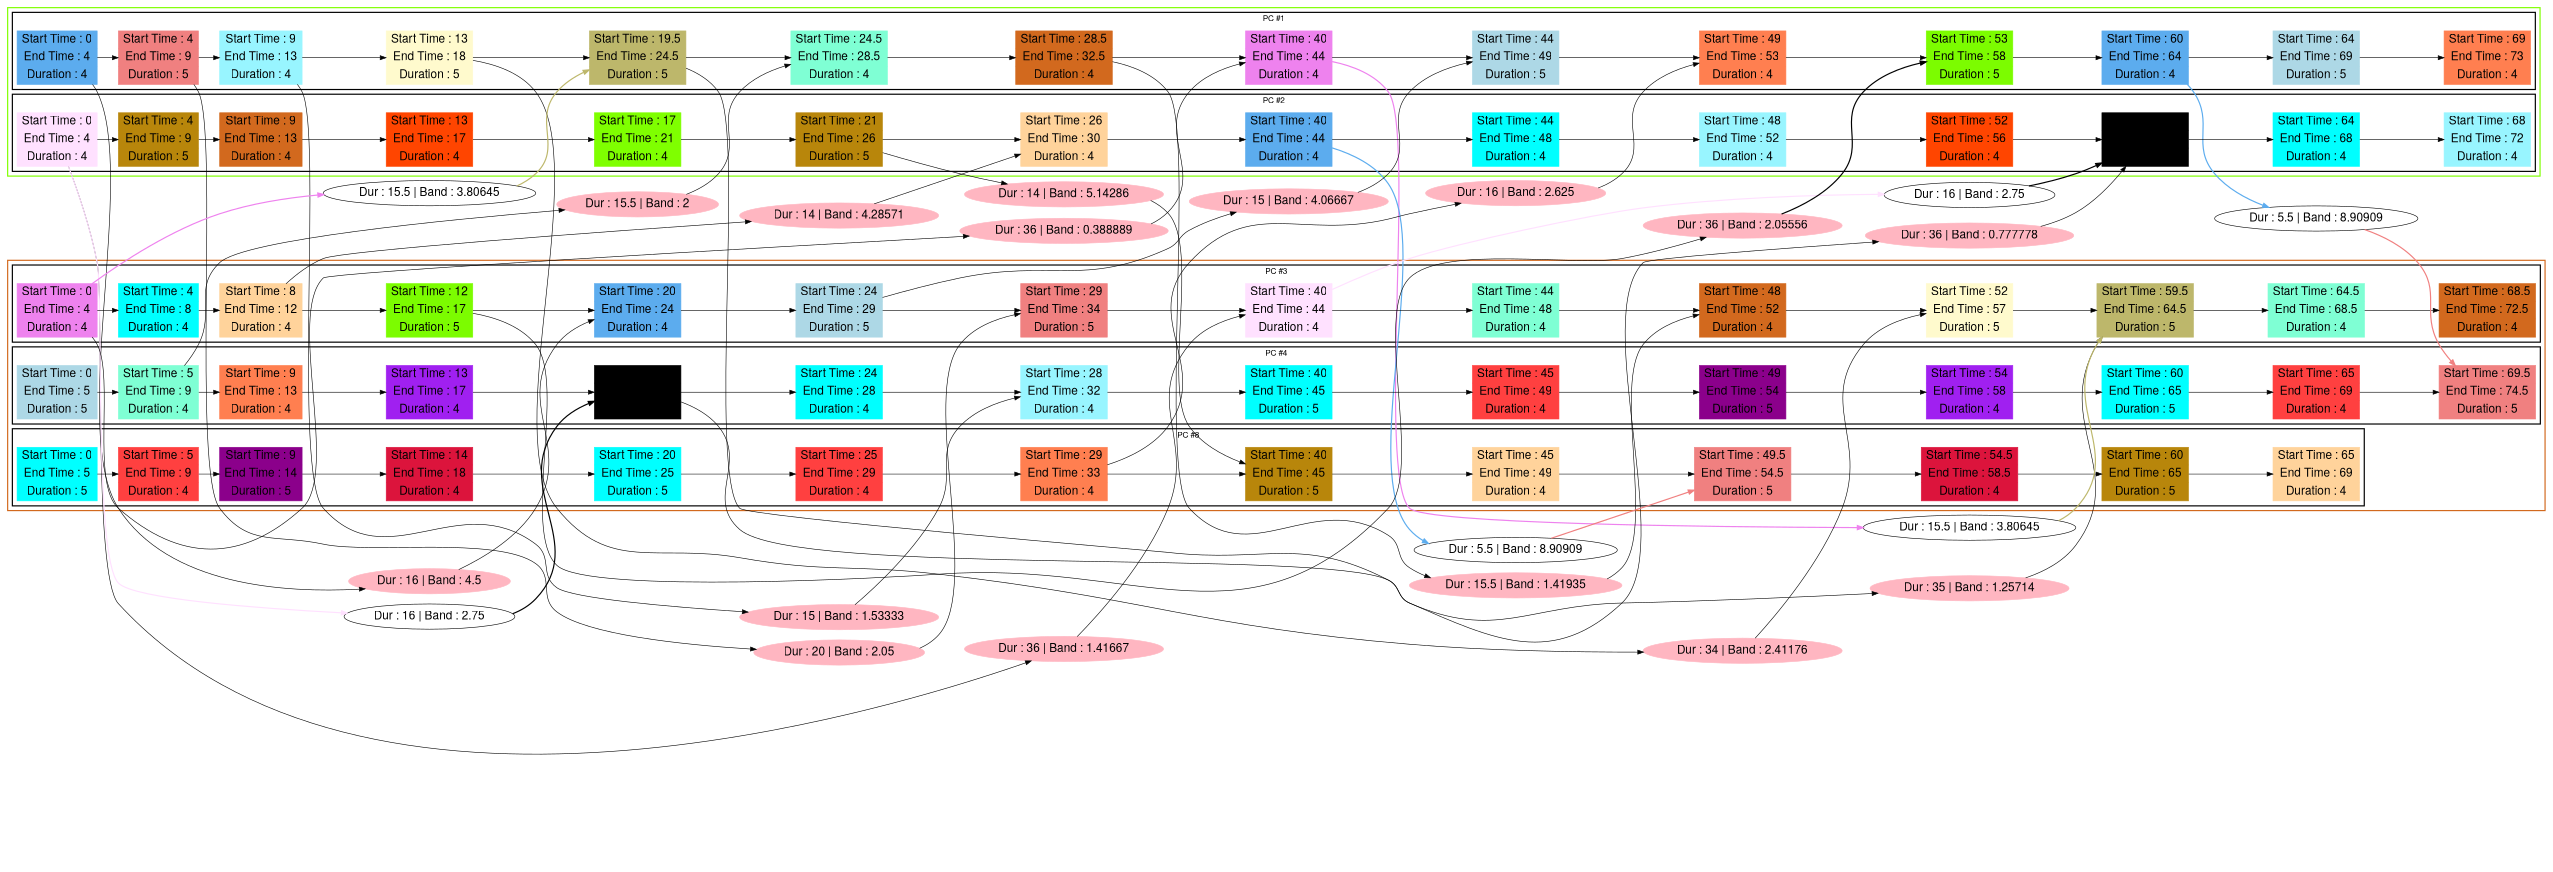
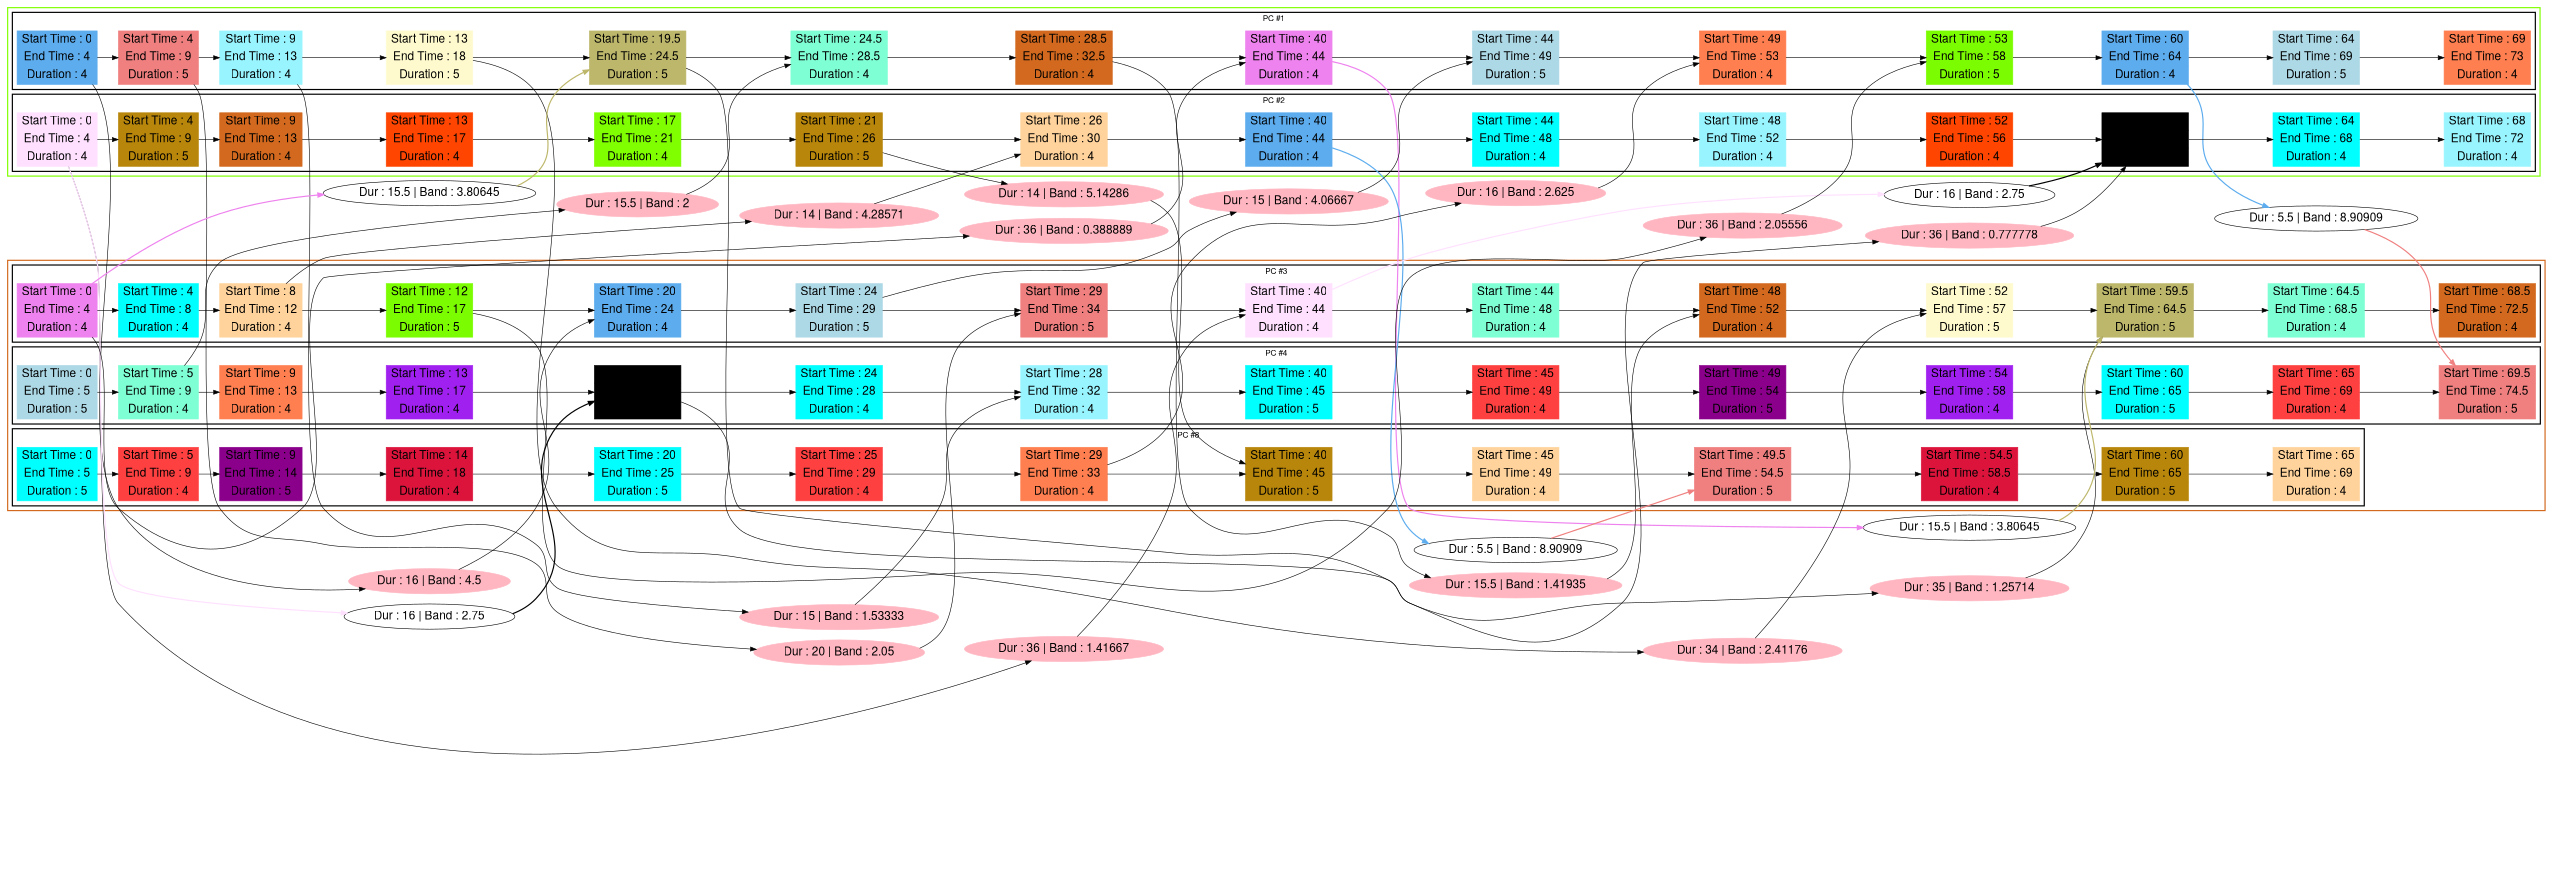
edge "Dur : 36 | Band : 2.05556" -> "Start Time : 53": style bold -> solid
